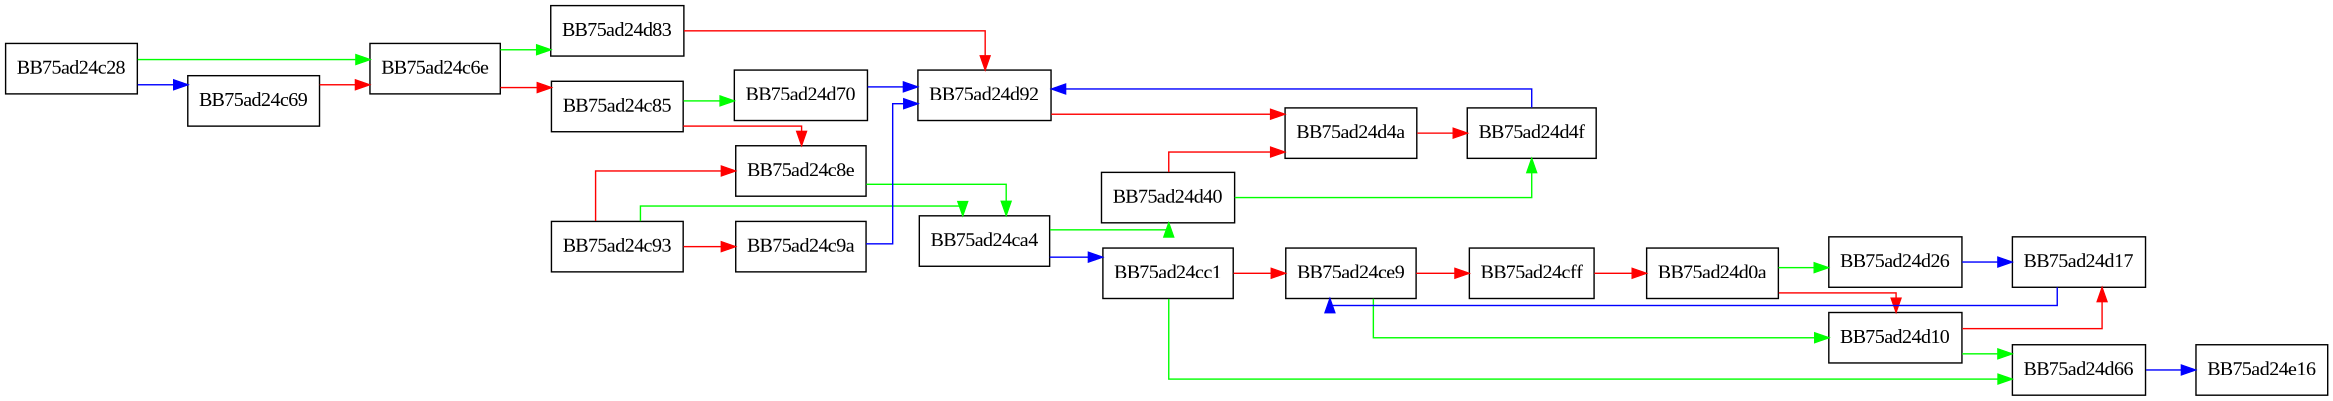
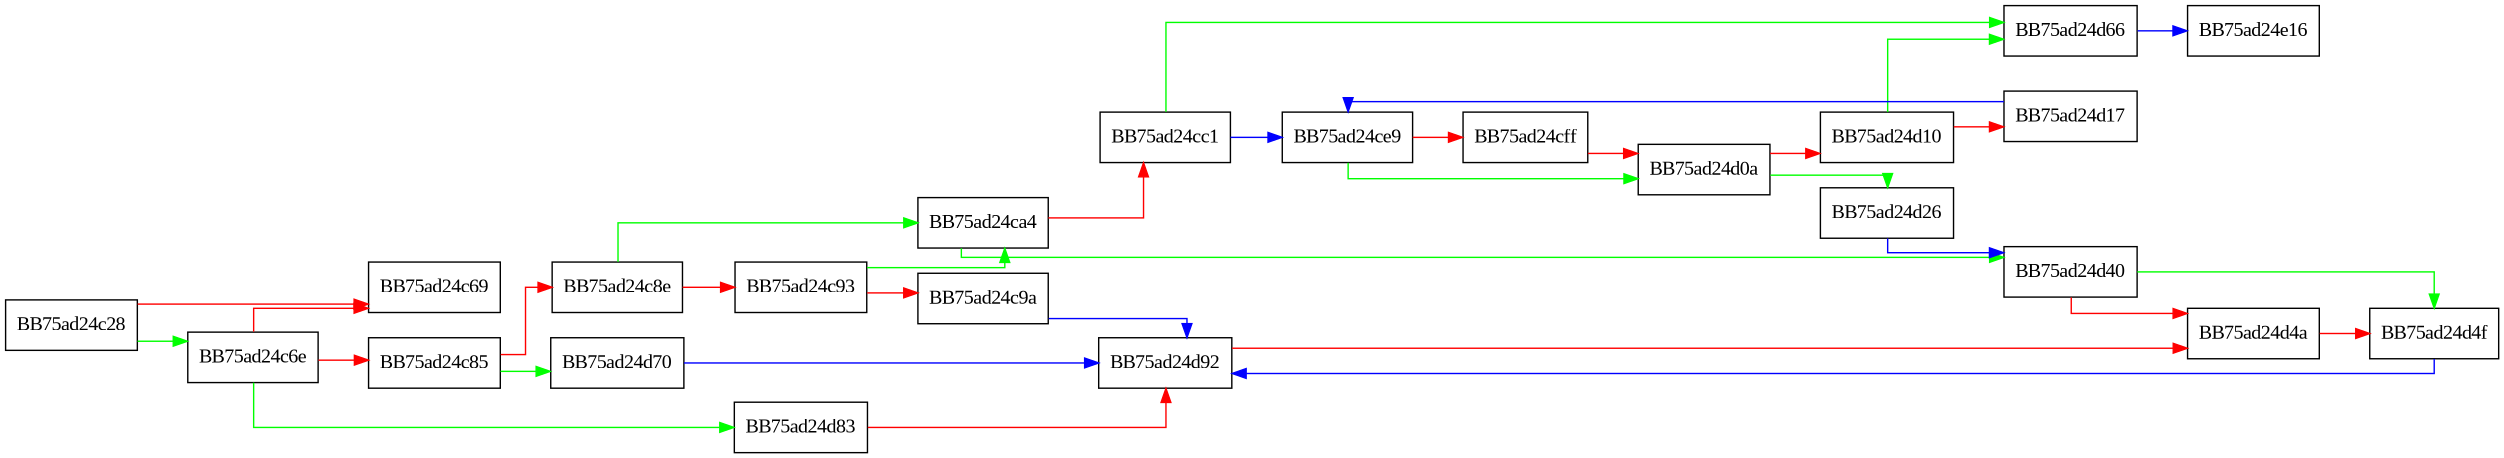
edge "BB75ad24c28" -> "BB75ad24c69": color blue -> red
edge "BB75ad24c69" -> "BB75ad24c6e": reversed
edge "BB75ad24c93" -> "BB75ad24c8e": reversed
edge "BB75ad24ca4" -> "BB75ad24cc1": color blue -> red
edge "BB75ad24d26" -> "BB75ad24d17": now "BB75ad24d26" -> "BB75ad24d40"
edge "BB75ad24cc1" -> "BB75ad24ce9": color red -> blue
edge "BB75ad24ce9" -> "BB75ad24d10": now "BB75ad24ce9" -> "BB75ad24d0a"
